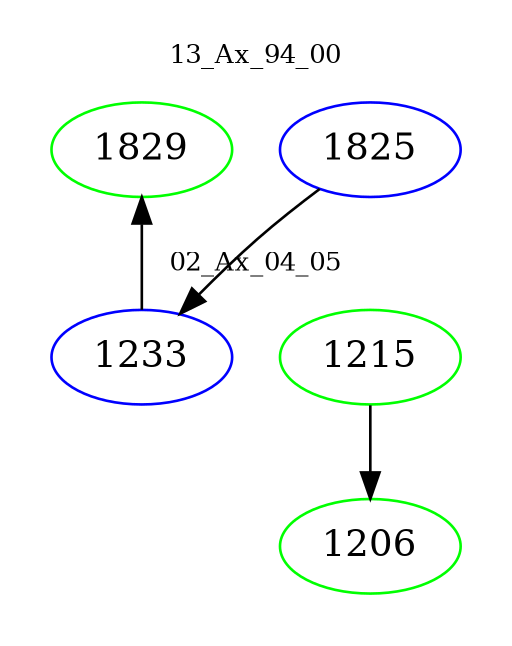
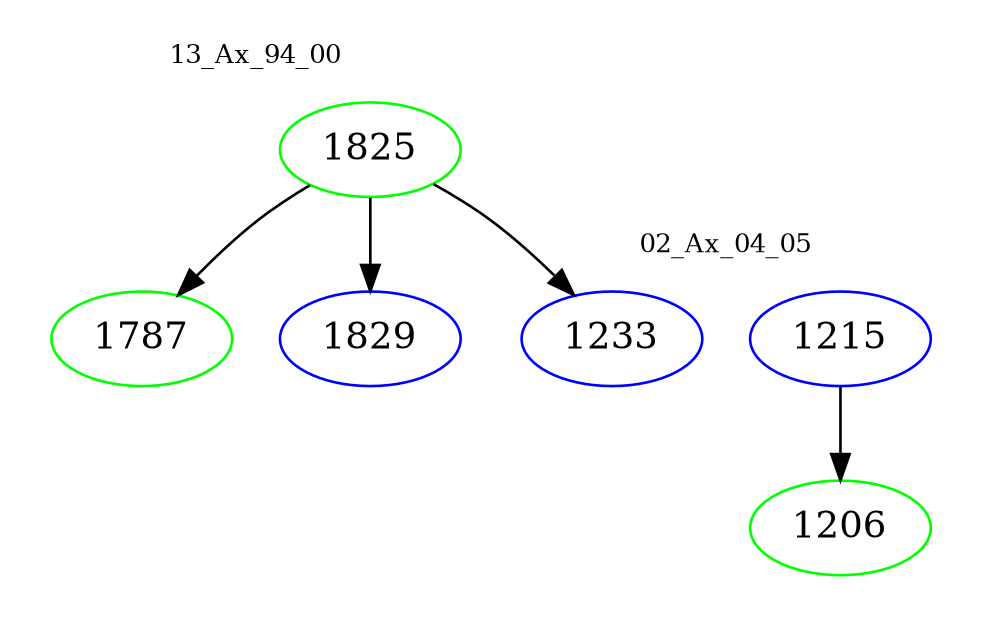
node "1829": color green -> blue
node "1825": color blue -> green
edge "1233" -> "1829": now "1825" -> "1829"
node "1787": added
node "1215": color green -> blue
